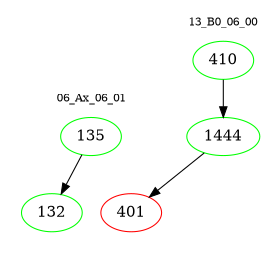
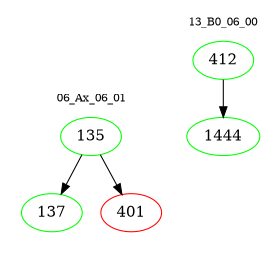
node "410": label "410" -> "412"
edge "1444" -> "401": now "135" -> "401"
node "132": label "132" -> "137"
